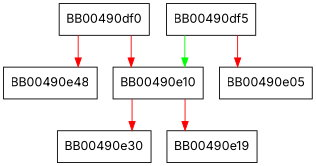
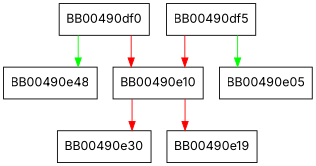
edge "BB00490df0" -> "BB00490e48": color red -> green
edge "BB00490df5" -> "BB00490e10": color green -> red
edge "BB00490df5" -> "BB00490e05": color red -> green
